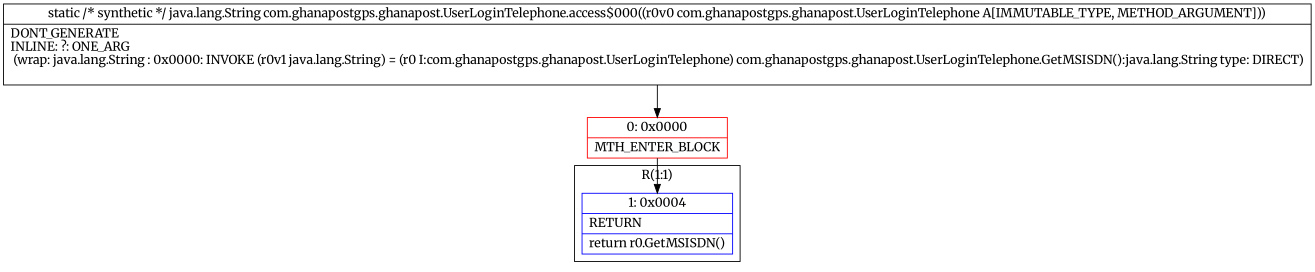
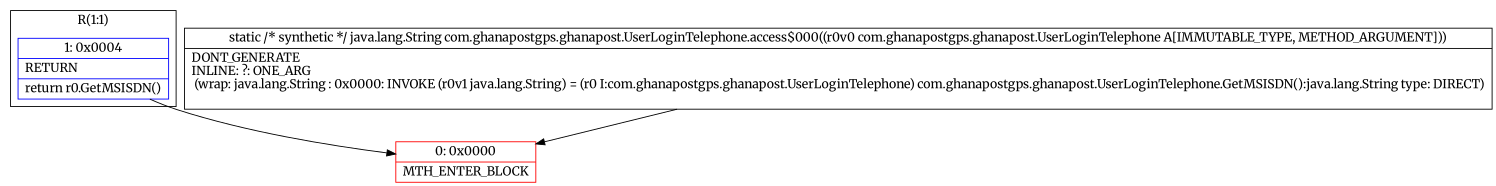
edge "0: 0x0000" -> "1: 0x0004": reversed
